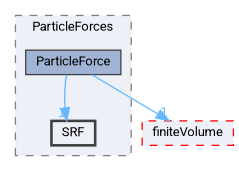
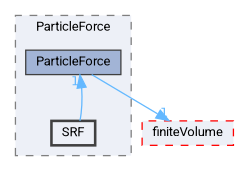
cluster "ParticleForces": label "ParticleForces" -> "ParticleForce"
edge "ParticleForce" -> "SRF": reversed
